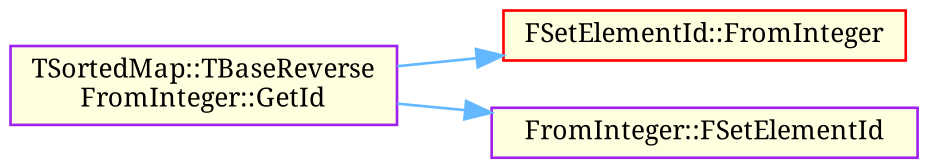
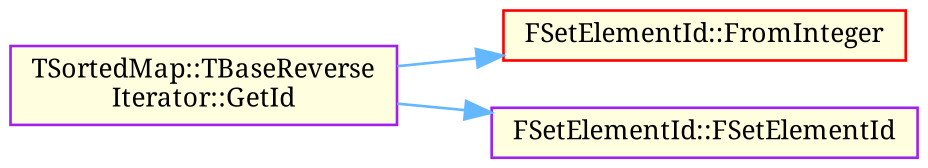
node "TSortedMap::TBaseReverse FromInteger::GetId": label "TSortedMap::TBaseReverse FromInteger::GetId" -> "TSortedMap::TBaseReverse Iterator::GetId"
node "FromInteger::FSetElementId": label "FromInteger::FSetElementId" -> "FSetElementId::FSetElementId"
